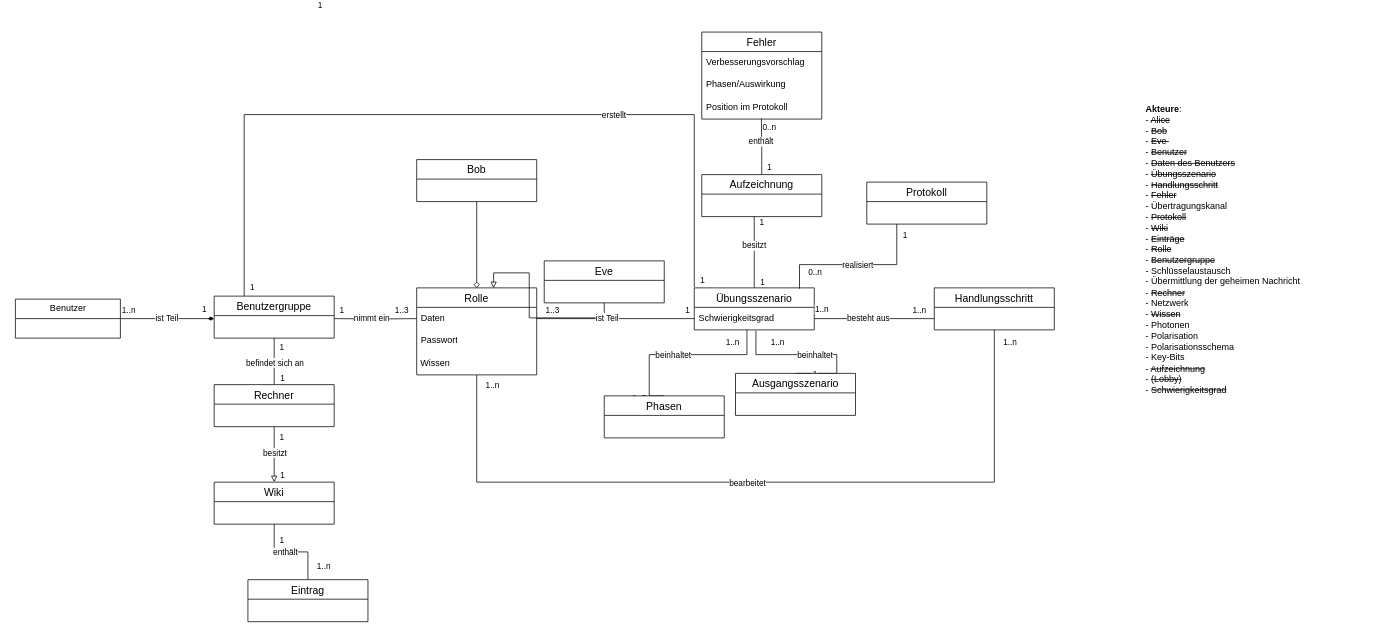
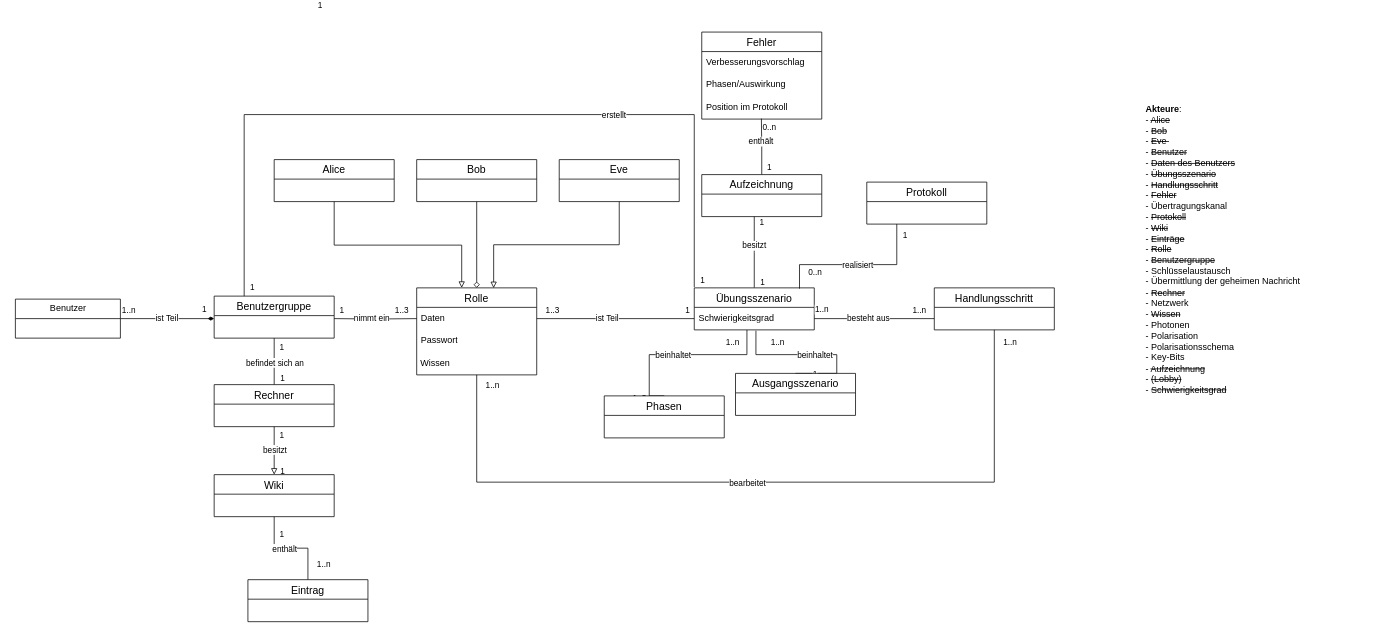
node "Alice": added
edge "Alice" -> "Rolle": added
node "Eve": moved (604, 282) -> (619, 180)
node "Wiki": moved (274, 503) -> (274, 495)
